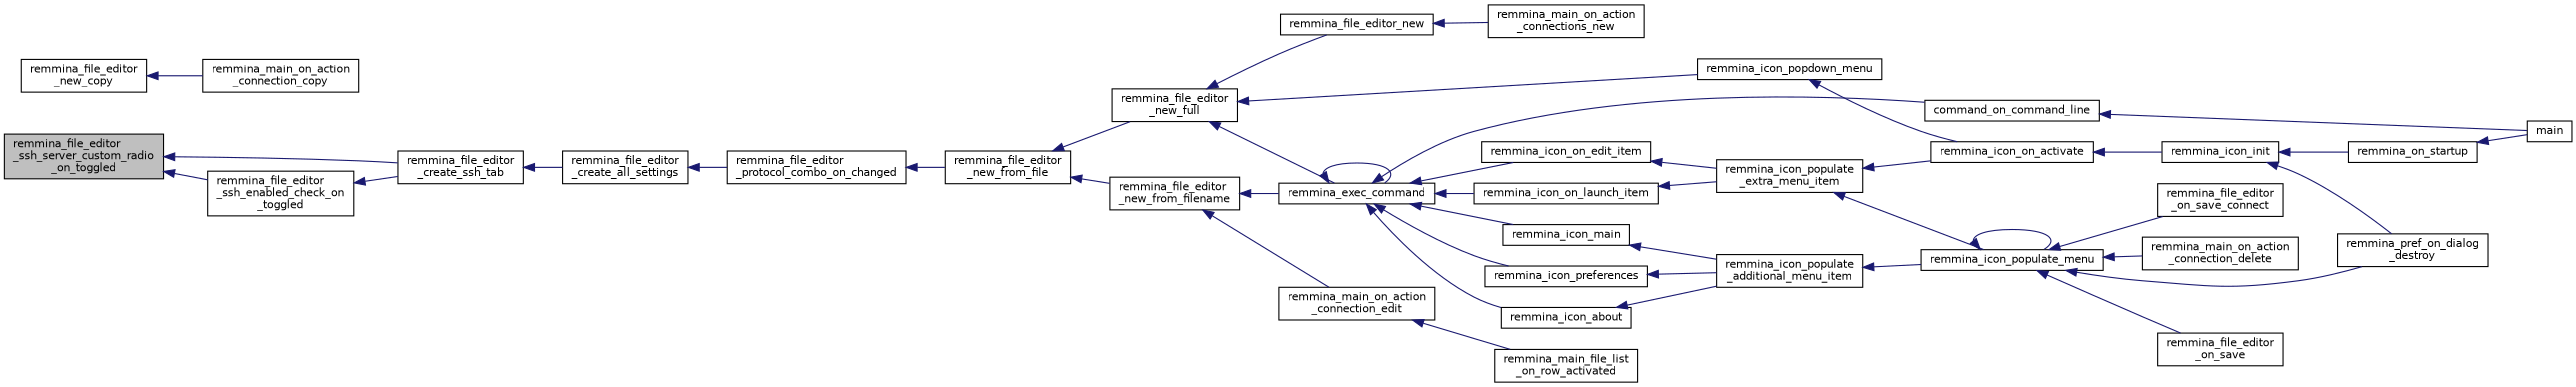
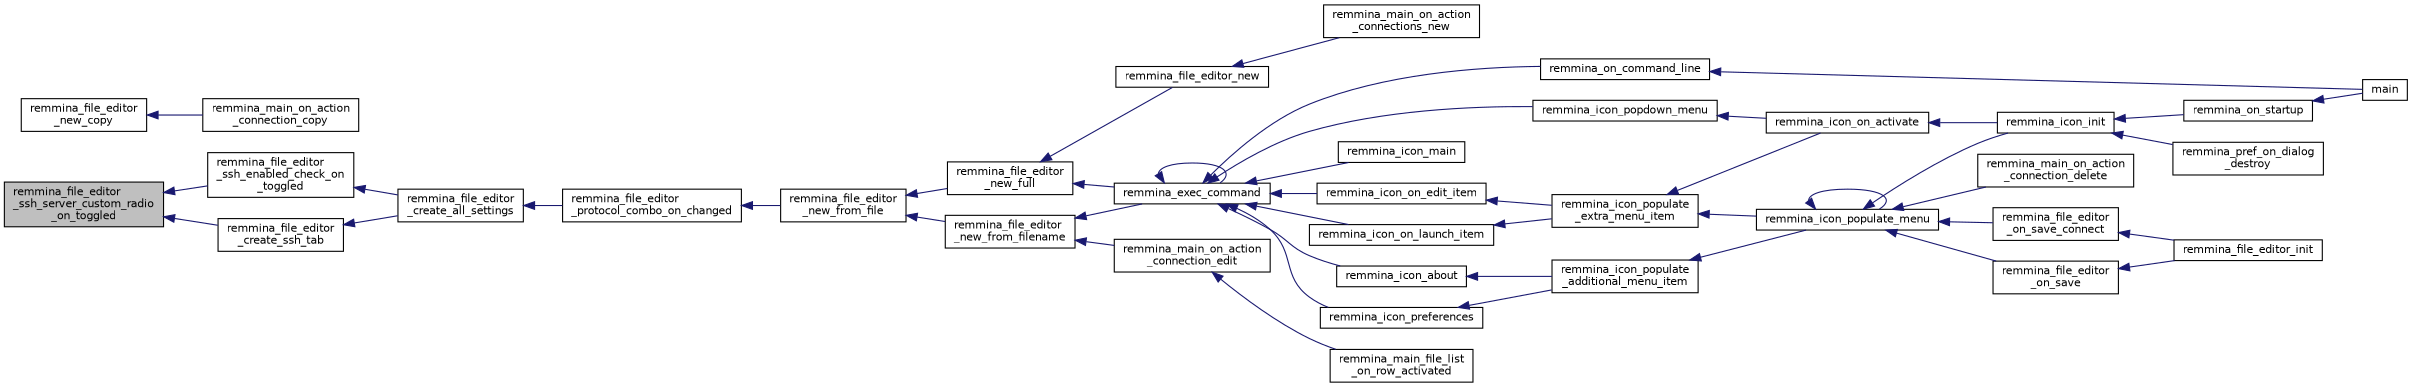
edge "remmina_icon_popdown_menu" -> "remmina_file_editor _new_full": now "remmina_icon_popdown_menu" -> "remmina_exec_command"
node "command_on_command_line": label "command_on_command_line" -> "remmina_on_command_line"
edge "remmina_file_editor _create_ssh_tab" -> "remmina_file_editor _ssh_enabled_check_on _toggled": now "remmina_file_editor _create_all_settings" -> "remmina_file_editor _ssh_enabled_check_on _toggled"
node "remmina_file_editor_init": added
edge "remmina_icon_populate _additional_menu_item" -> "remmina_icon_main": removed
edge "remmina_pref_on_dialog _destroy" -> "remmina_icon_populate_menu": now "remmina_icon_init" -> "remmina_icon_populate_menu"
